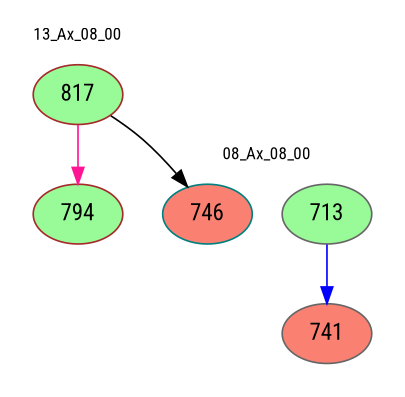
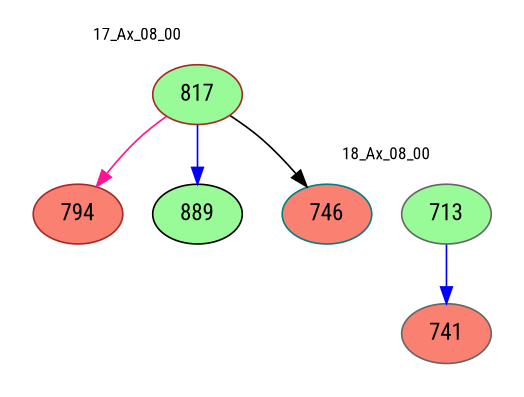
cluster "13_Ax_08_00": label "13_Ax_08_00" -> "17_Ax_08_00"
cluster "08_Ax_08_00": label "08_Ax_08_00" -> "18_Ax_08_00"
node "794": fillcolor palegreen -> salmon
node "889": added
